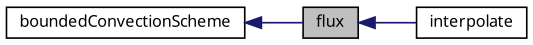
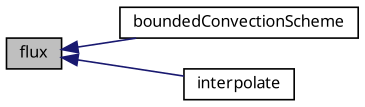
edge "flux" -> "boundedConvectionScheme": reversed
